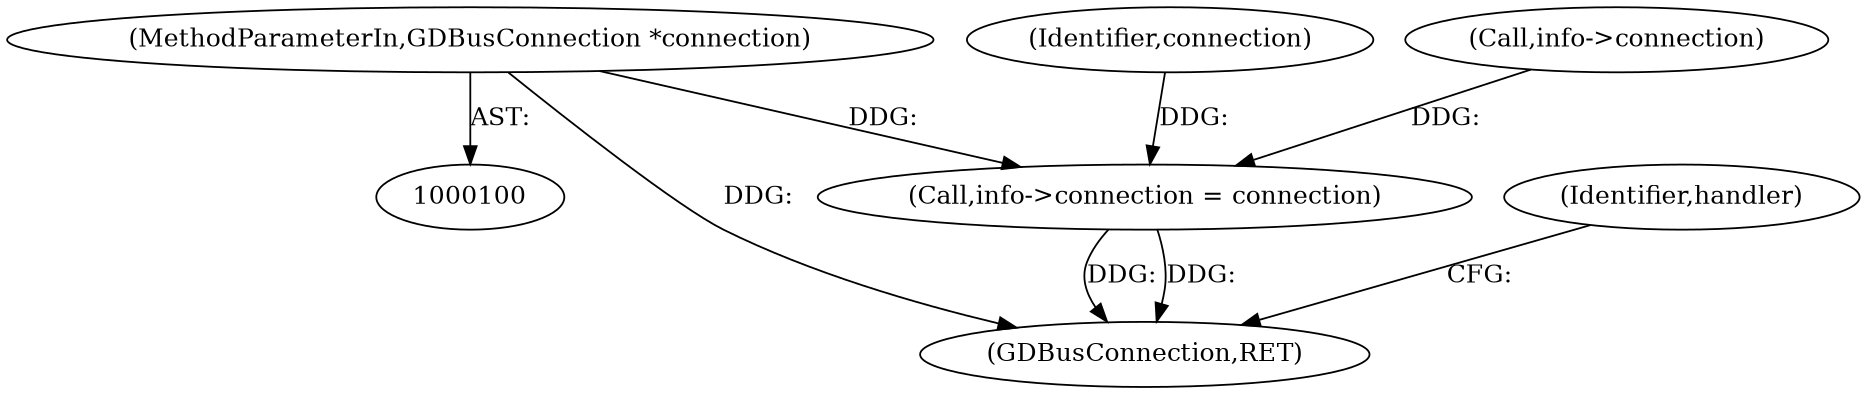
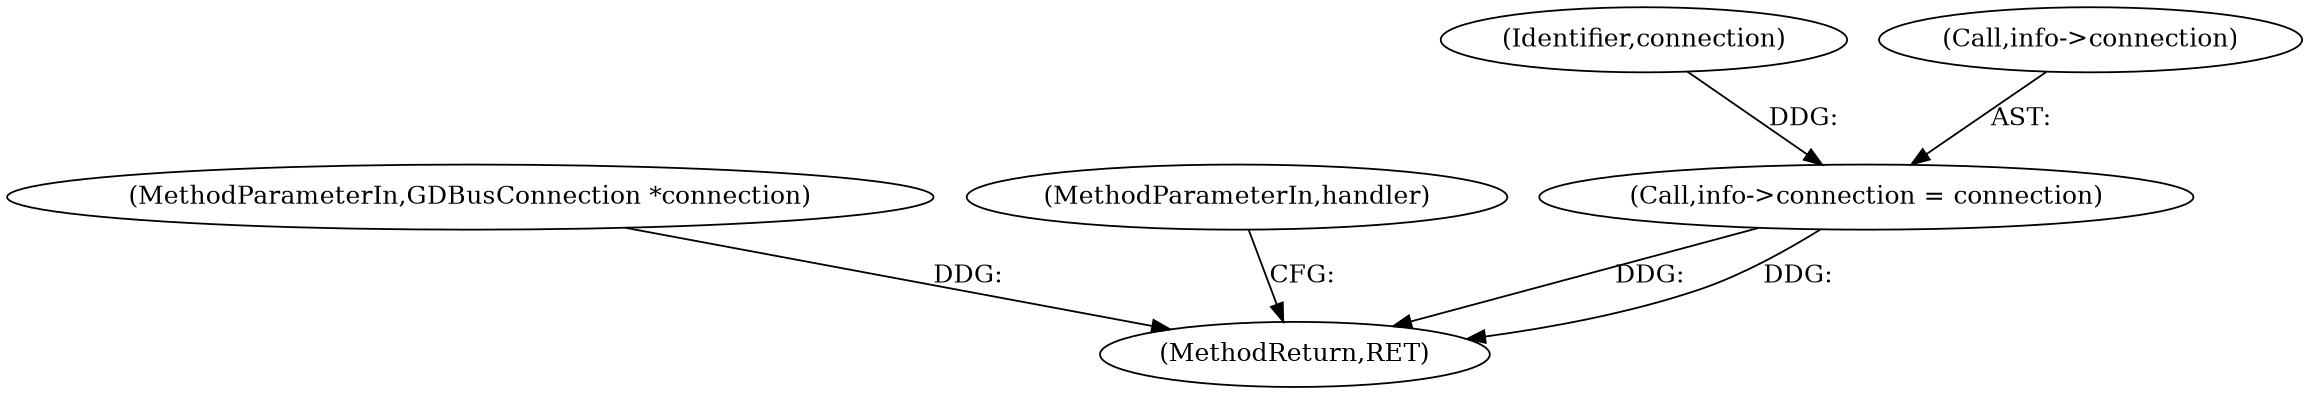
edge "(MethodParameterIn,GDBusConnection *connection)" -> "(Call,info->connection = connection)": removed, label "DDG:"
edge "(Call,info->connection)" -> "(Call,info->connection = connection)": label "DDG: " -> "AST: "
node "1000100": removed
node "(Identifier,handler)": label "(Identifier,handler)" -> "(MethodParameterIn,handler)"
node "(GDBusConnection,RET)": label "(GDBusConnection,RET)" -> "(MethodReturn,RET)"
